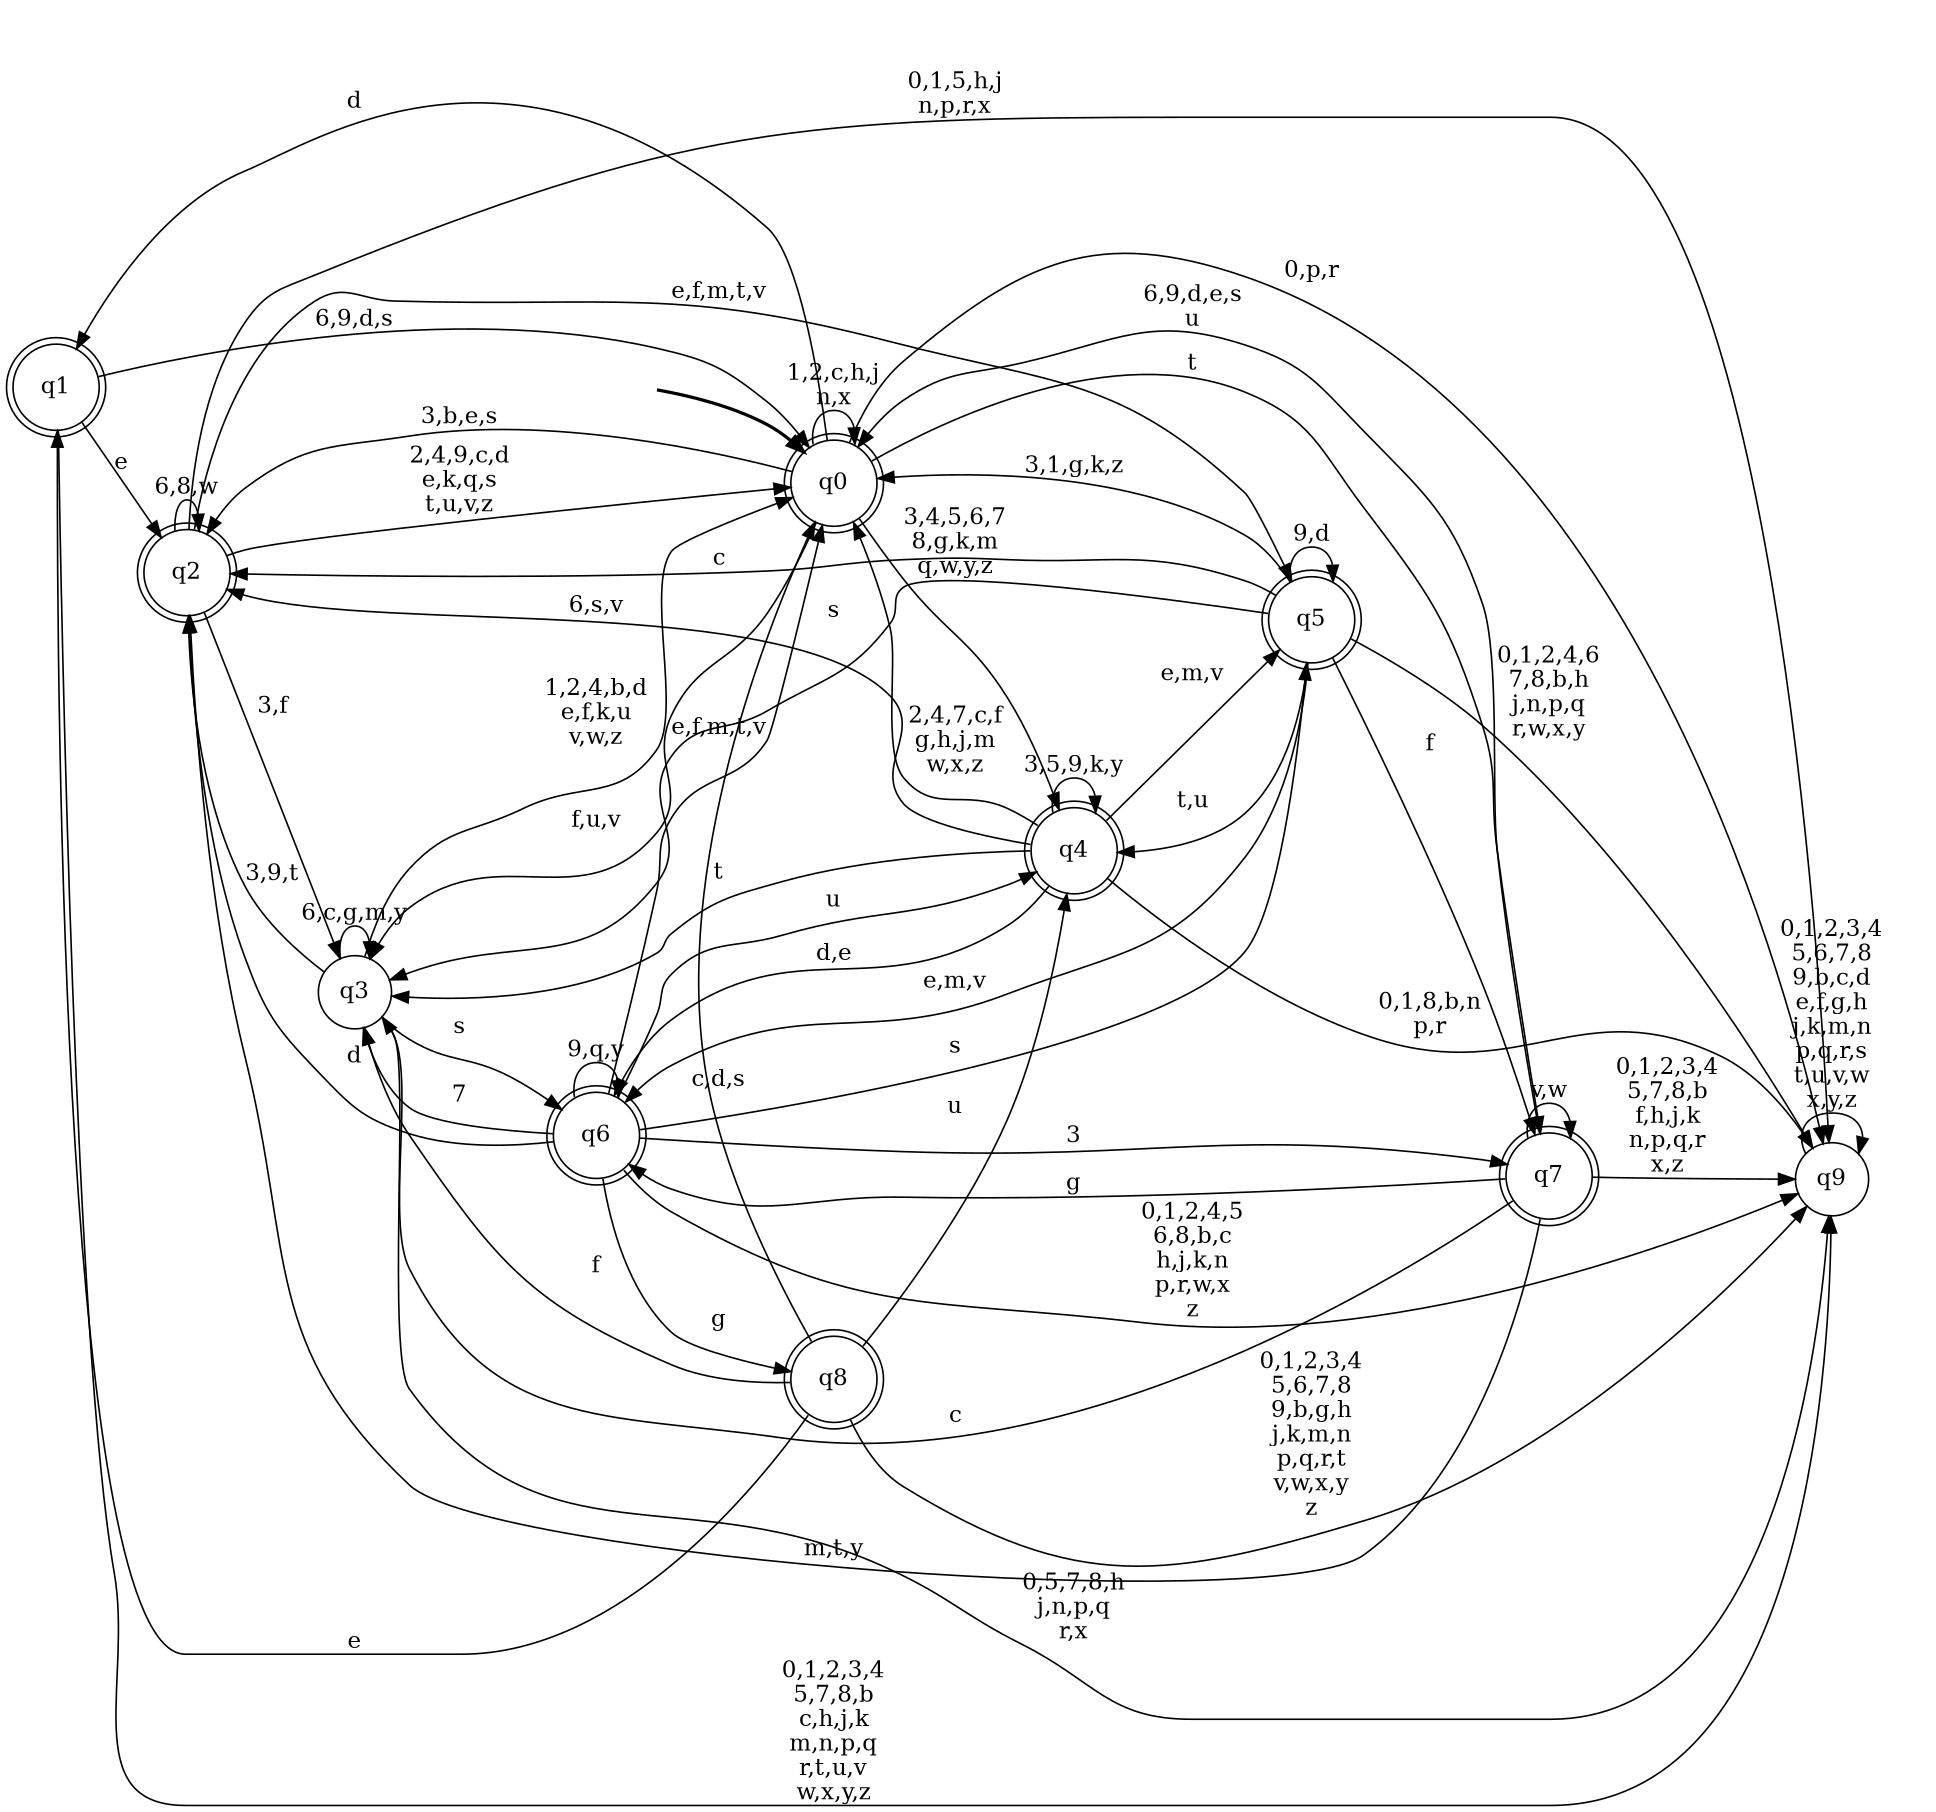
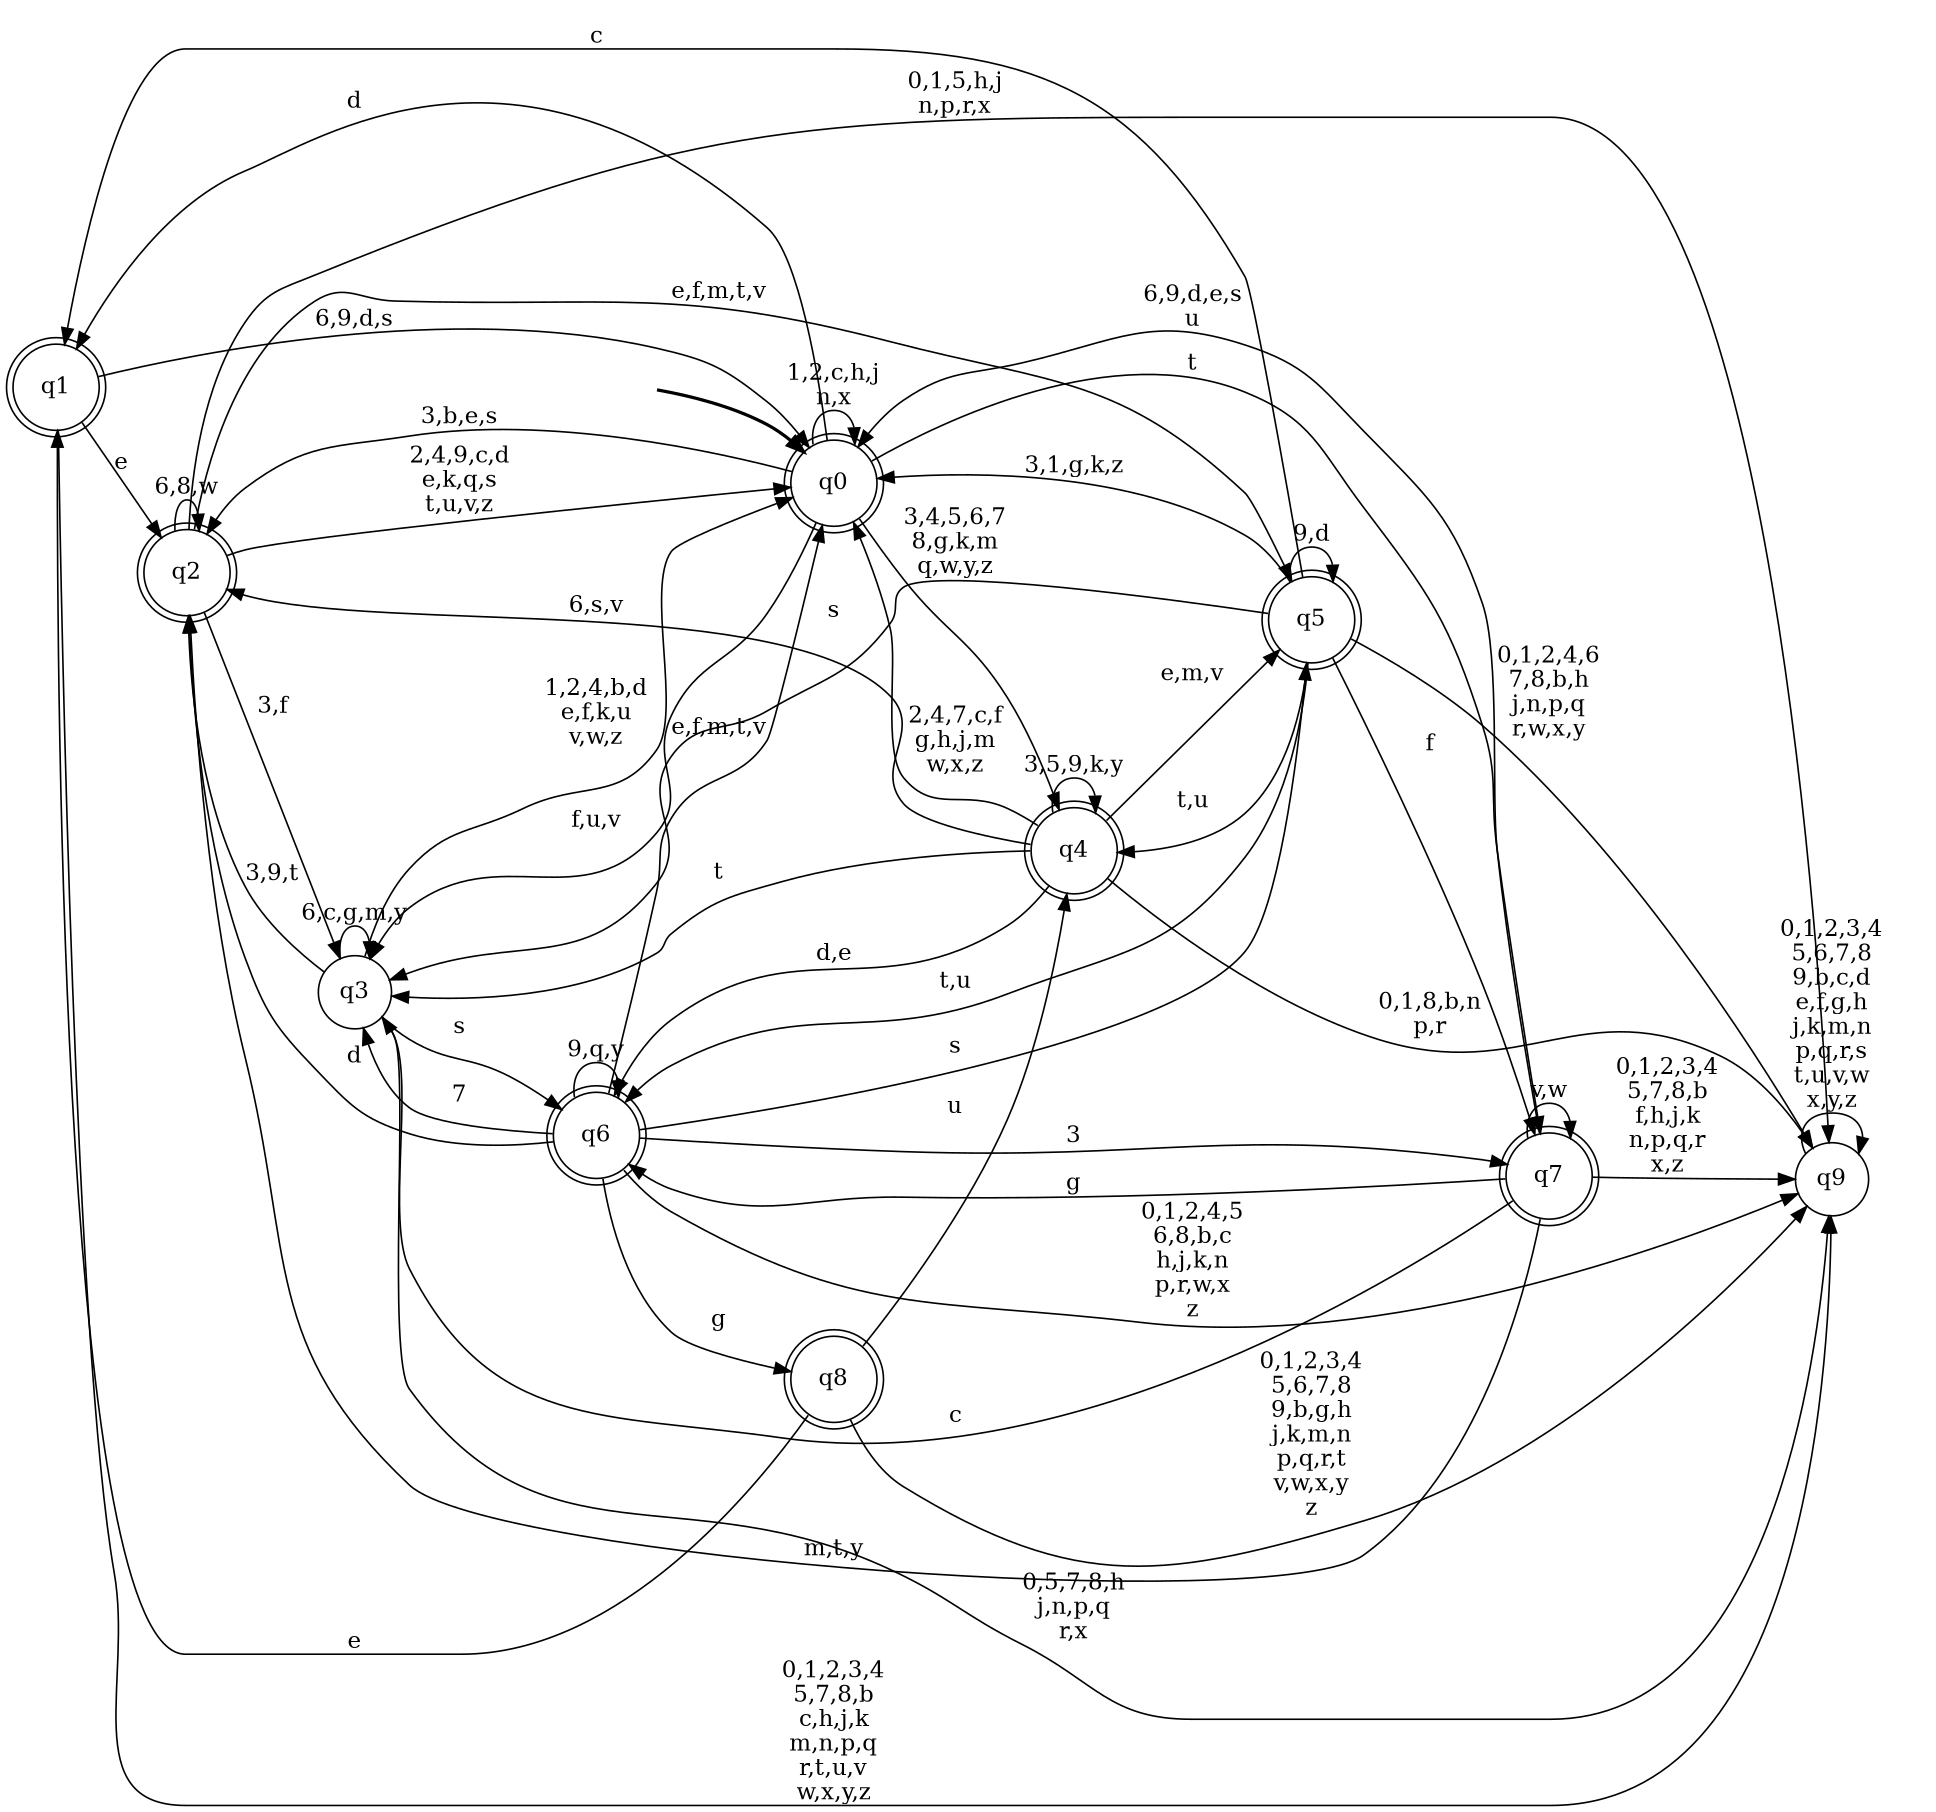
edge "q0" -> "q9": removed, label "0,p,r"
edge "q5" -> "q2": now "q5" -> "q1"
edge "q6" -> "q4": removed, label "u"
edge "q8" -> "q0": removed, label "c,d,s"
edge "q5" -> "q6": label "e,m,v" -> "t,u"
edge "q8" -> "q3": removed, label "f"
